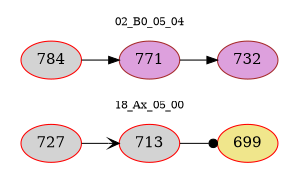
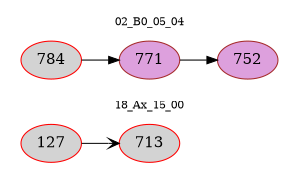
node "732": label "732" -> "752"
cluster "18_Ax_05_00": label "18_Ax_05_00" -> "18_Ax_15_00"
node "727": label "727" -> "127"
node "699": removed
